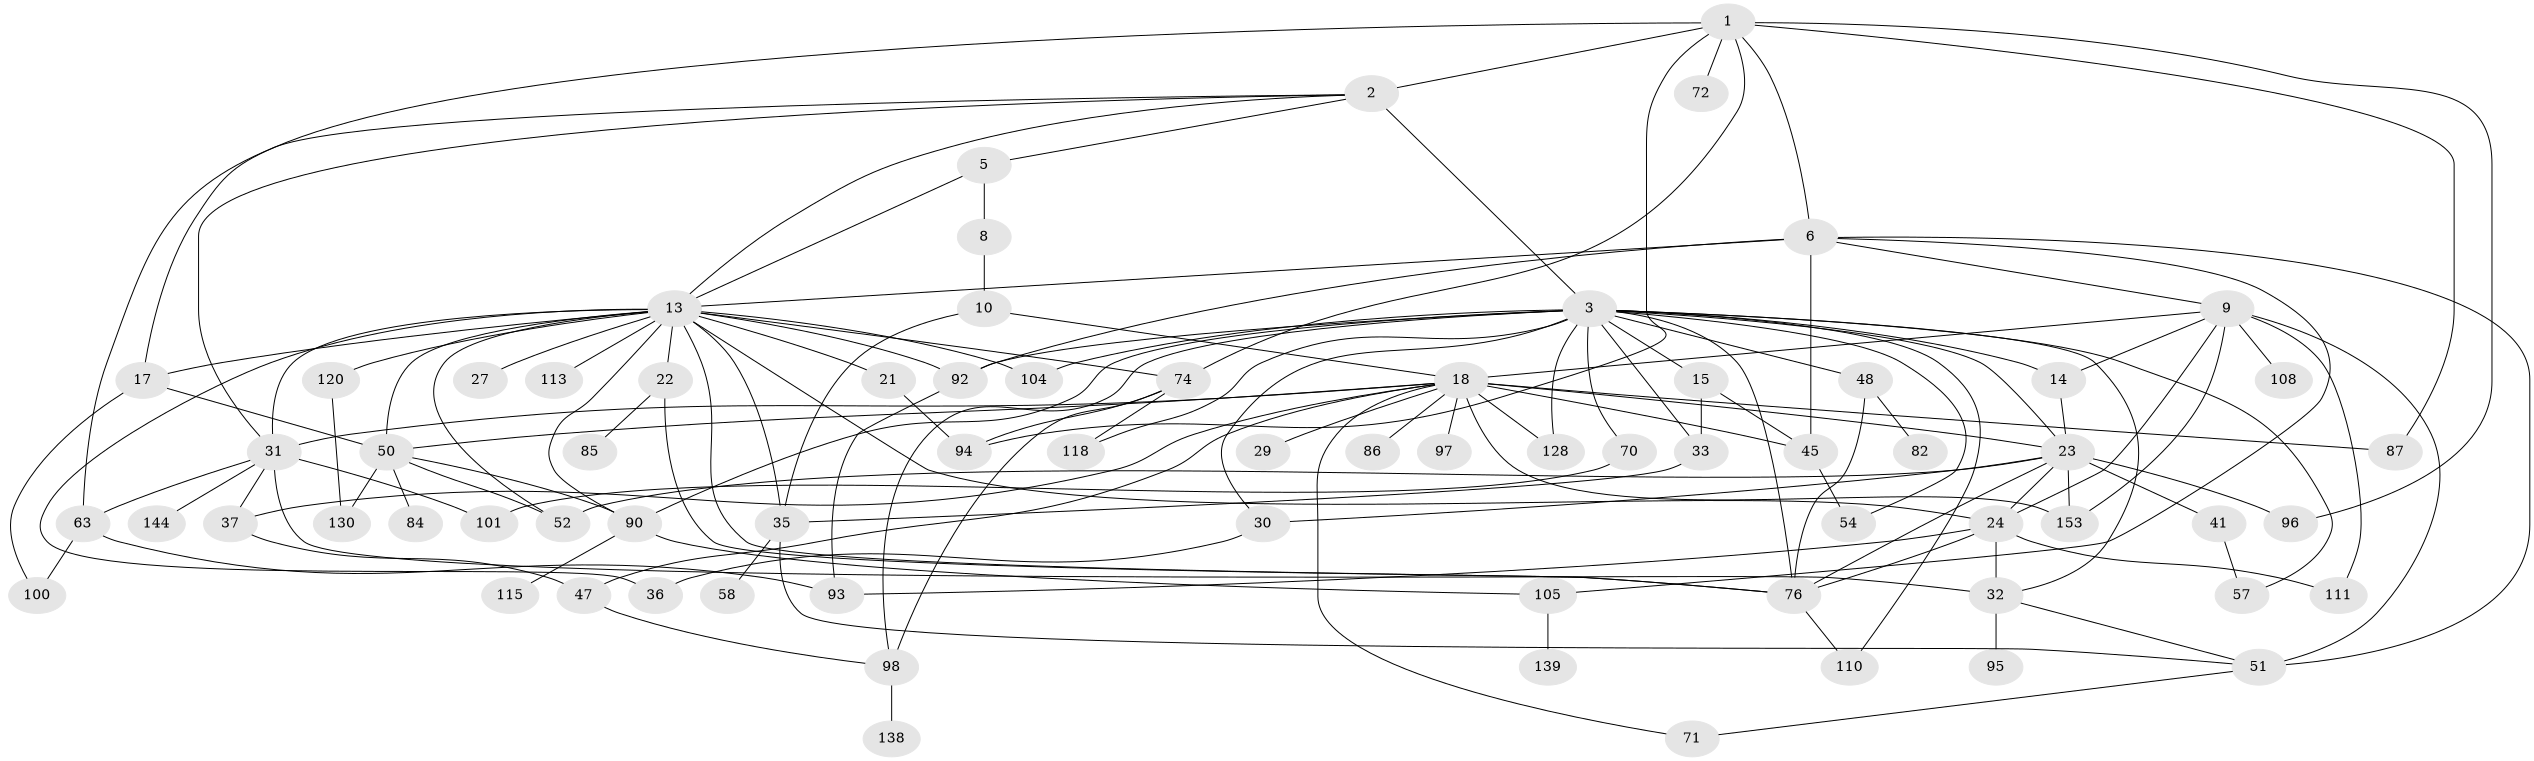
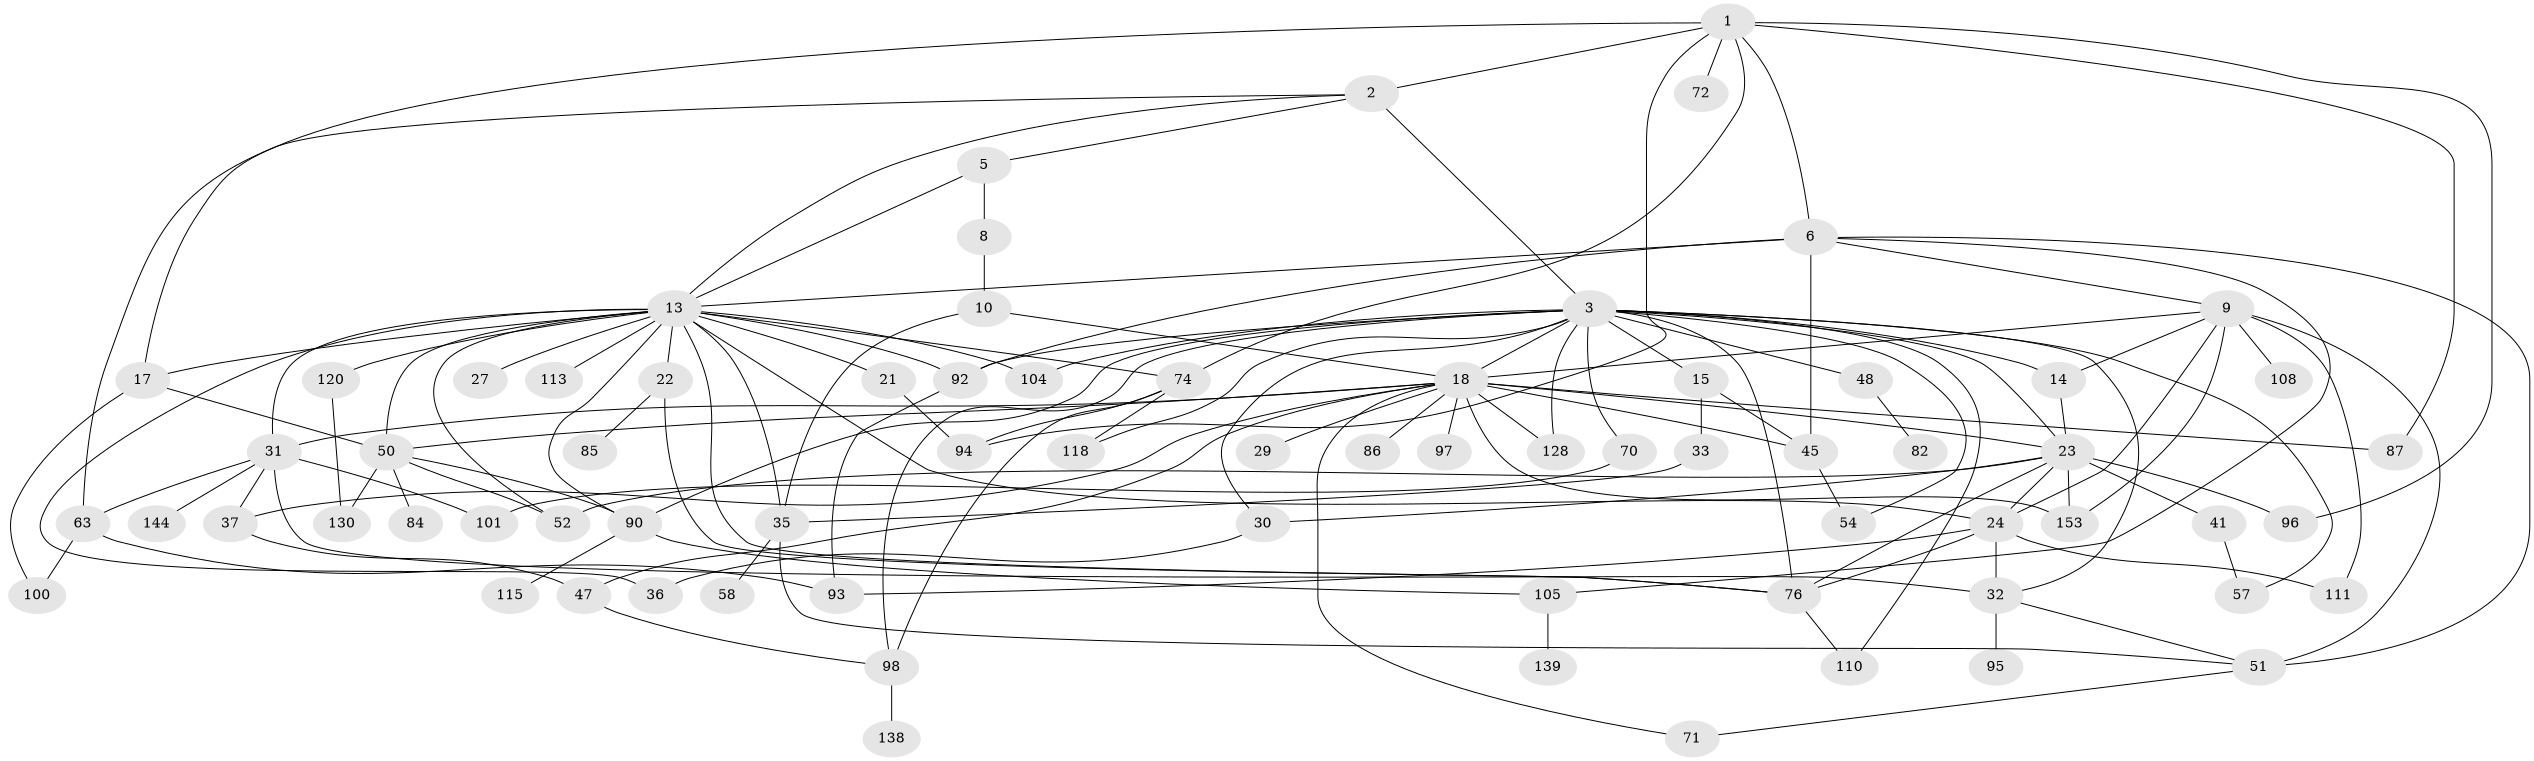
edge "2" -- "31": removed
edge "3" -- "33": now "3" -- "18"
edge "48" -- "76": removed
